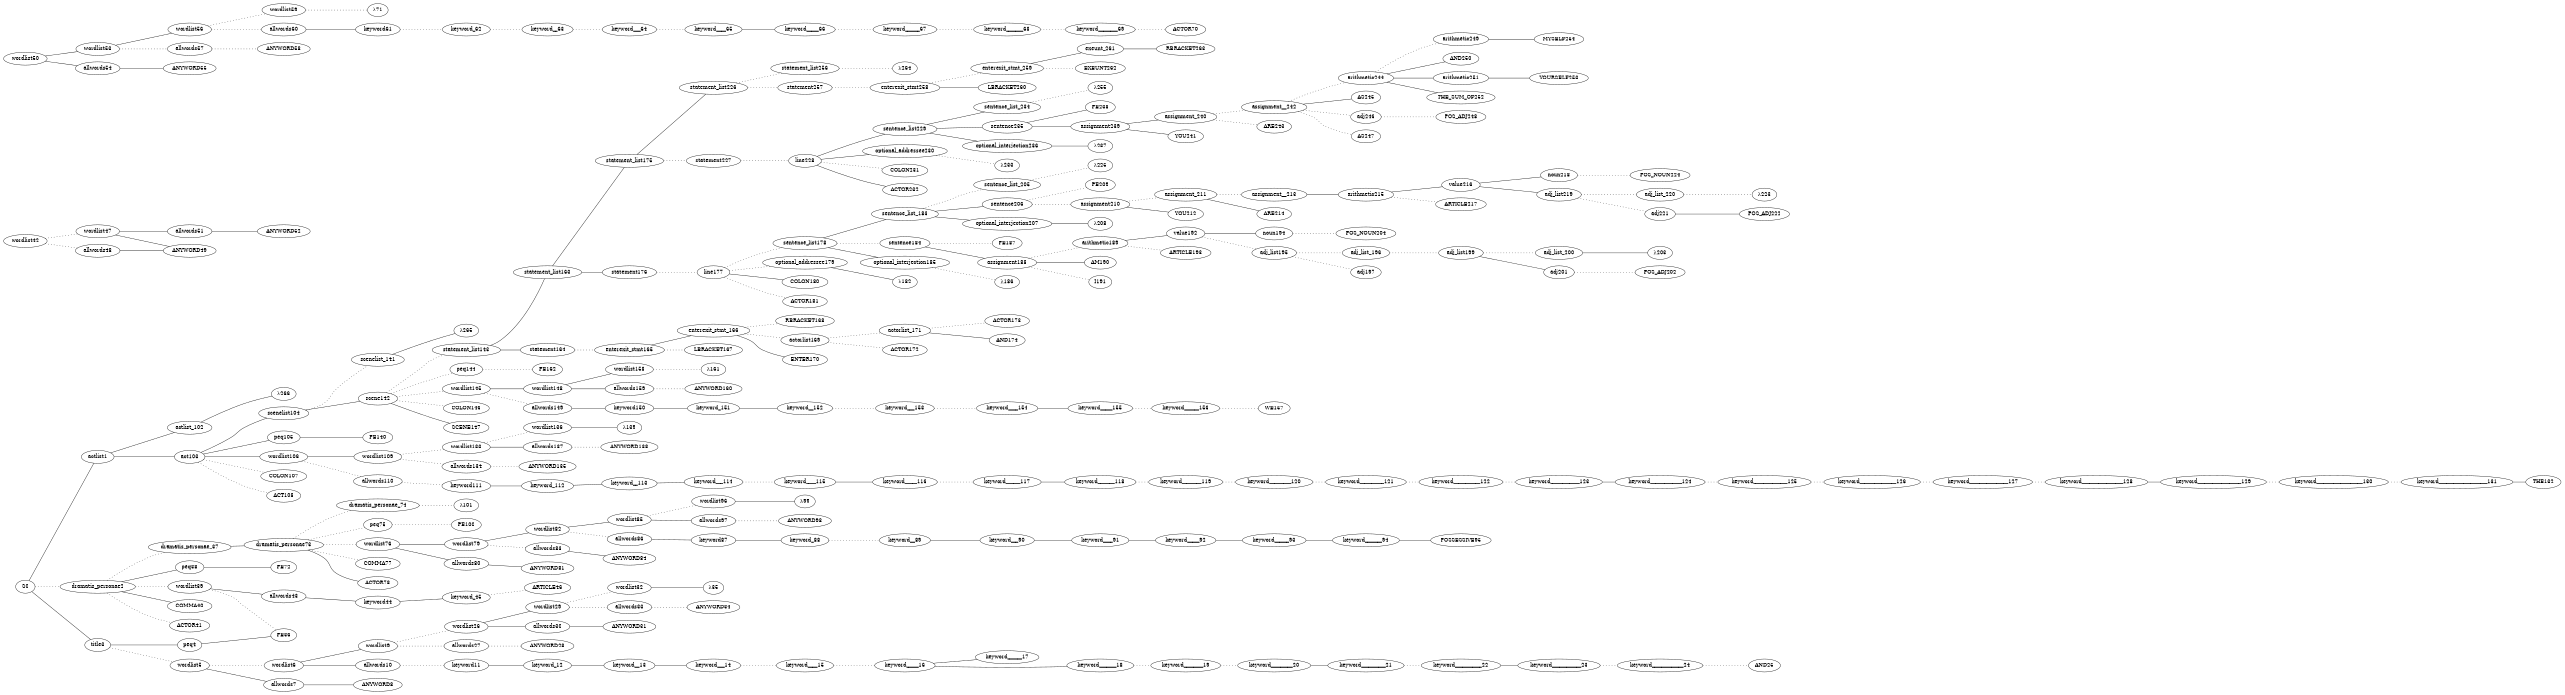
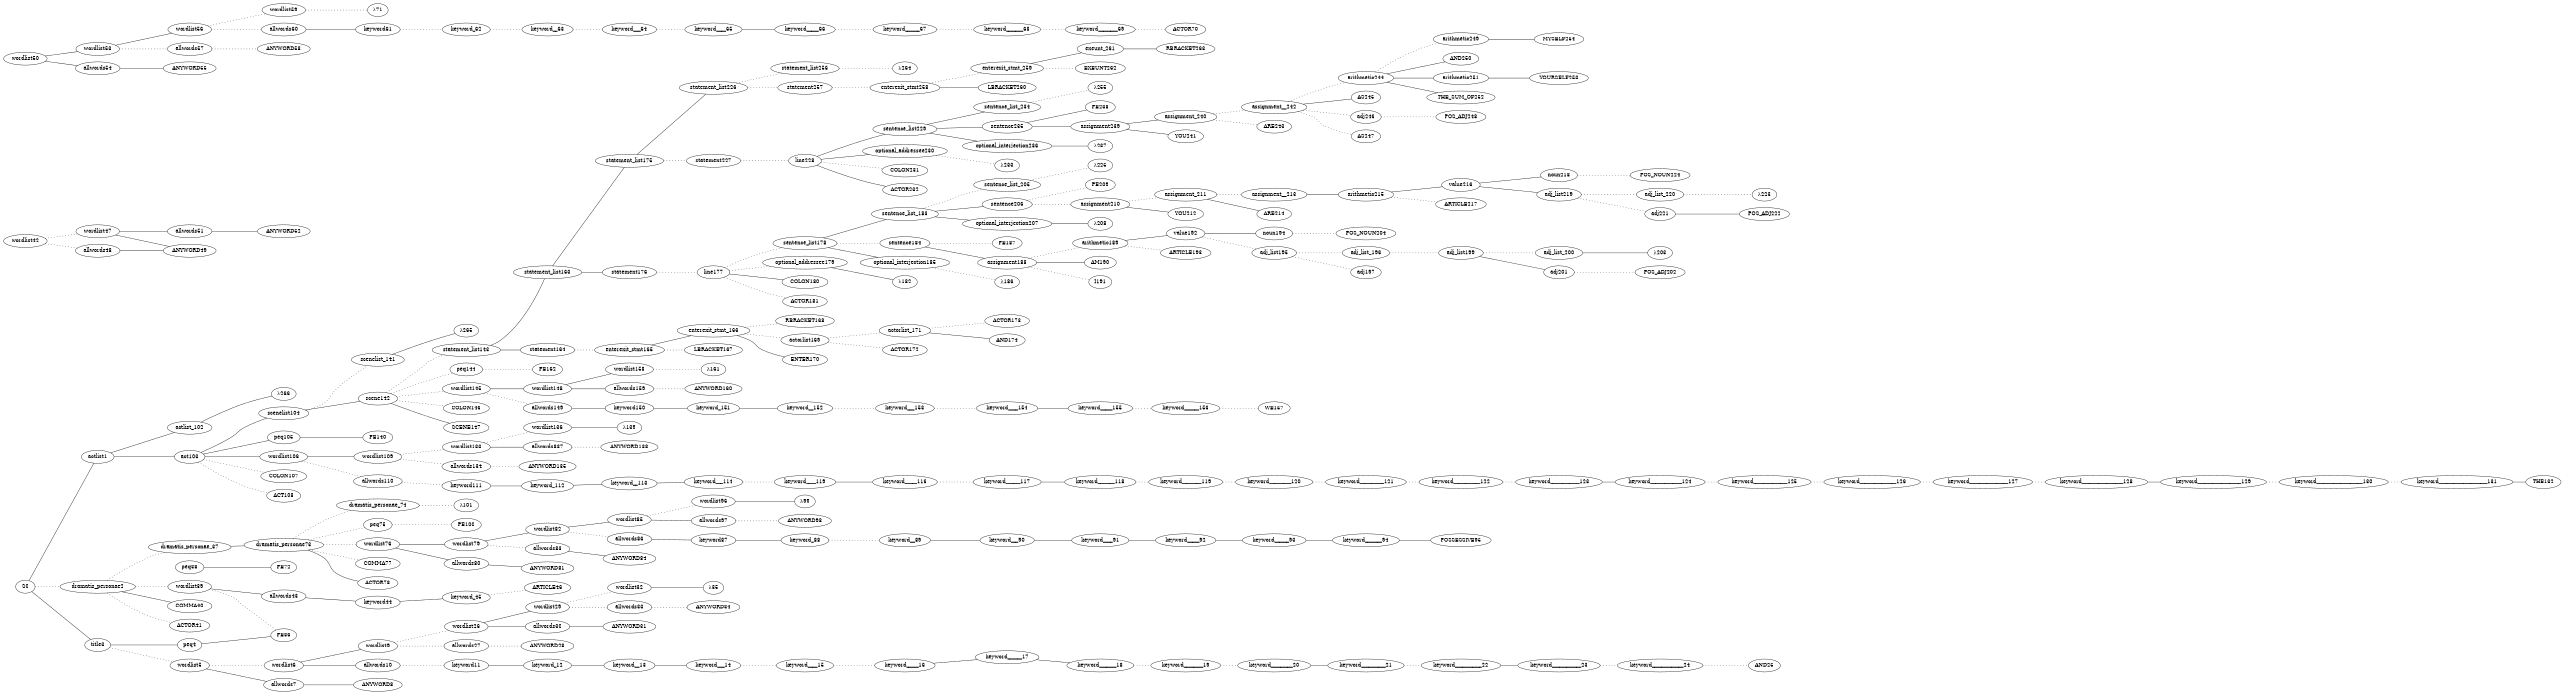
node "allwords137": label "allwords137" -> "allwords837"
node "keyword____115": label "keyword____115" -> "keyword____119"
edge "peq38" -- "dramatis_personae2": removed
edge "keyword_____16" -- "keyword_______18": now "keyword______17" -- "keyword_______18"
